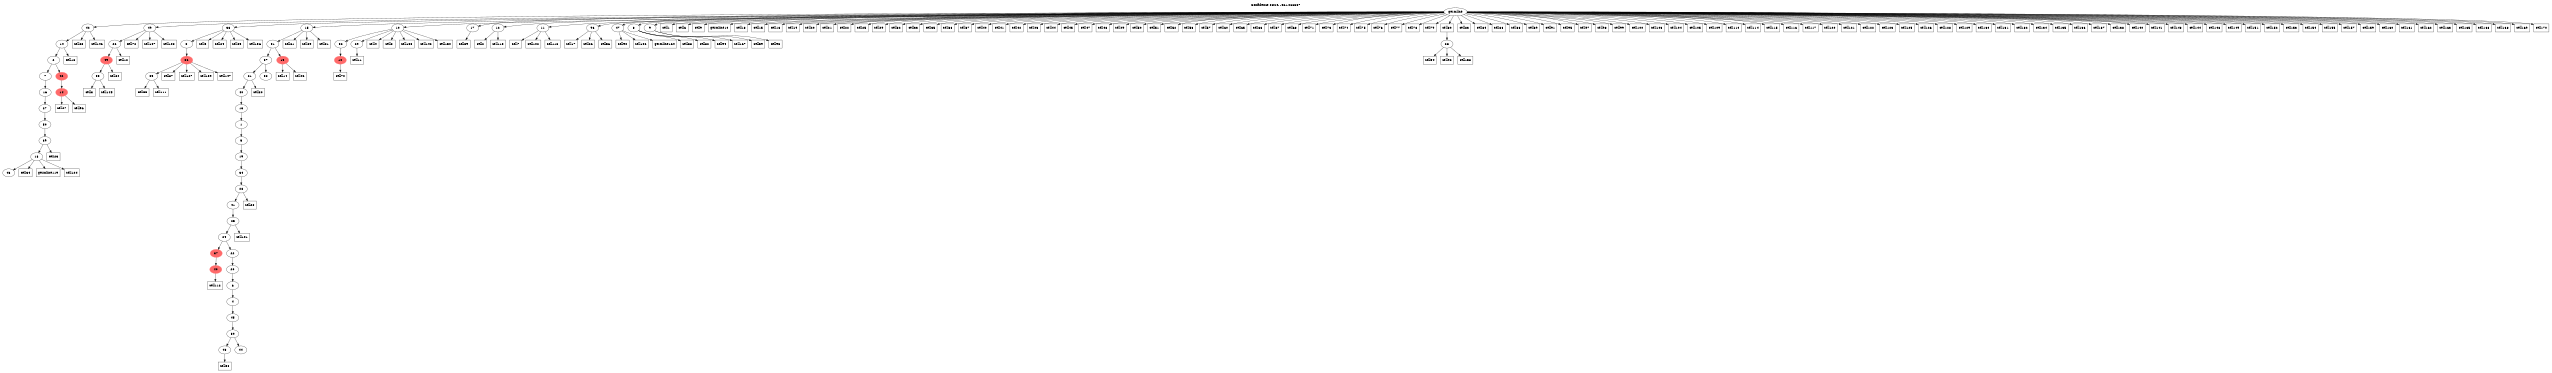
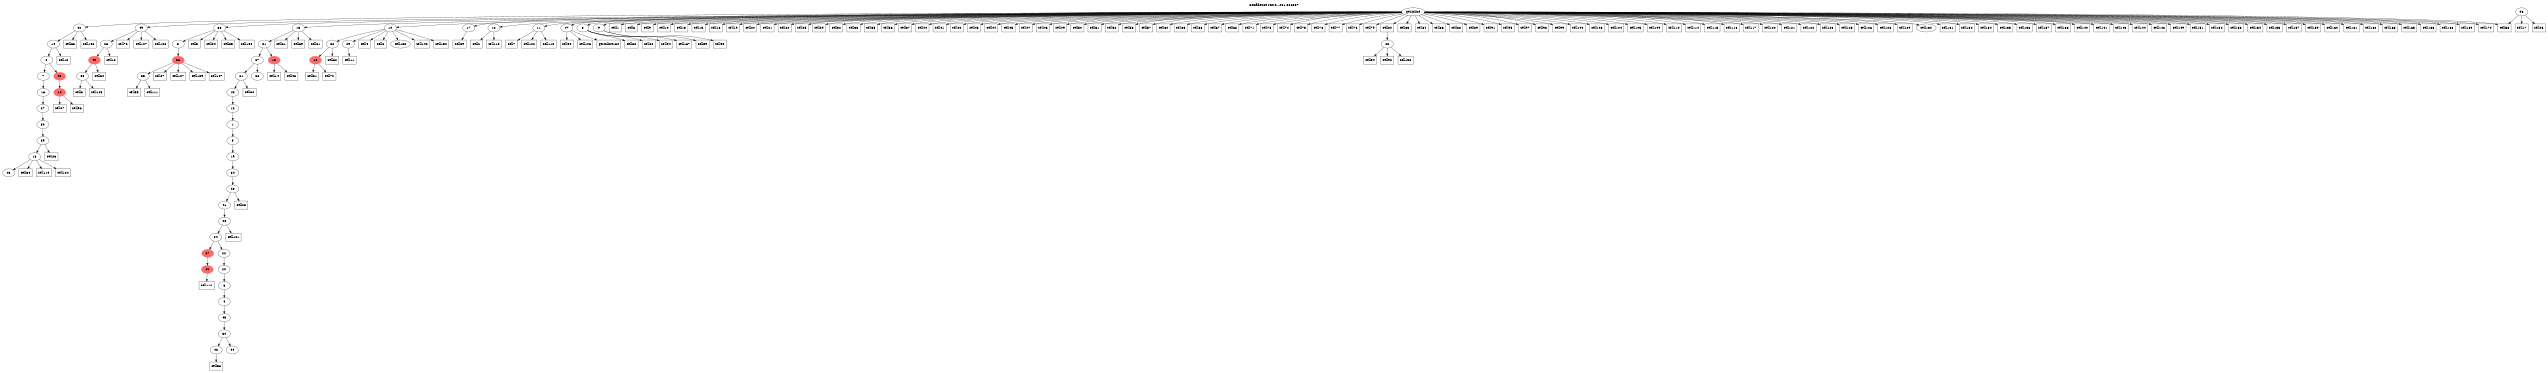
edge "germline" -> "96": now "germline" -> "cell56"
node "germline10": label "germline10" -> "cell10"
node "cell130": shape box -> ellipse
node "cell133": shape box -> ellipse
node "cell62": added
node "cell31": added
node "germline119": label "germline119" -> "cell119"
